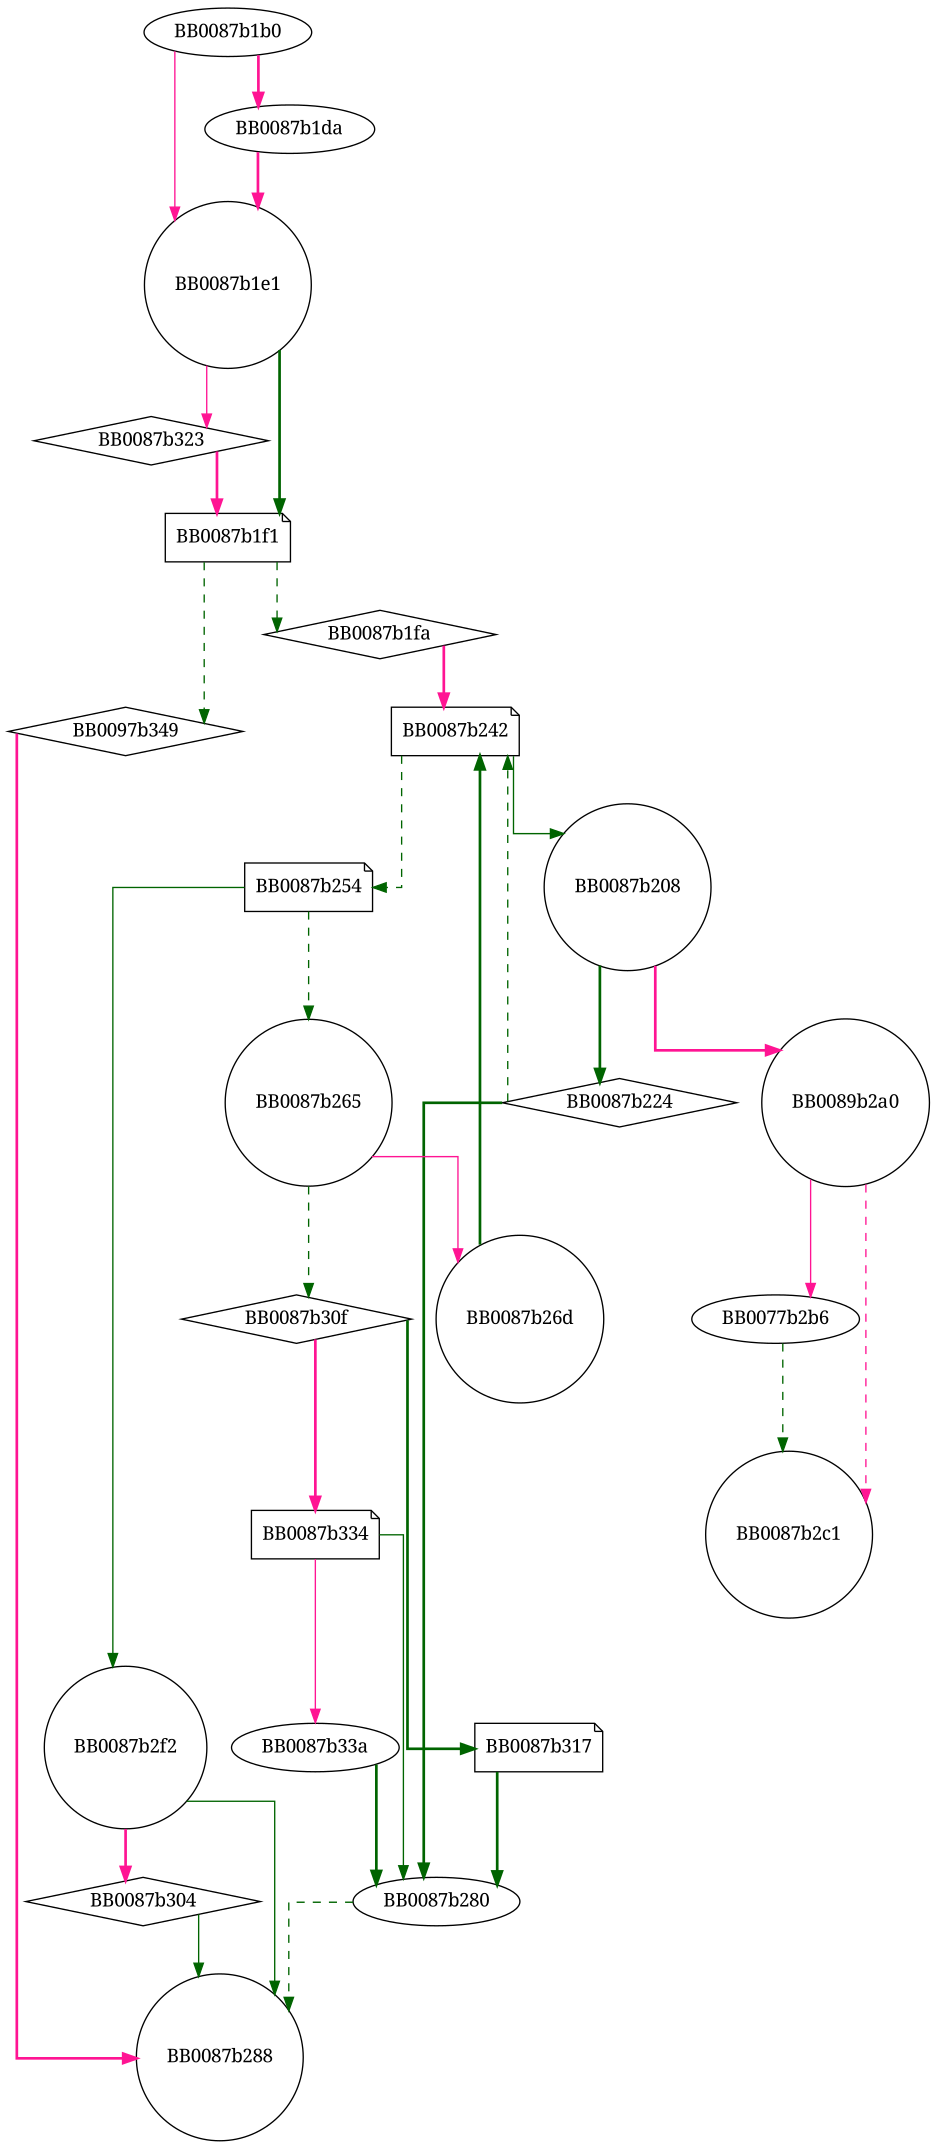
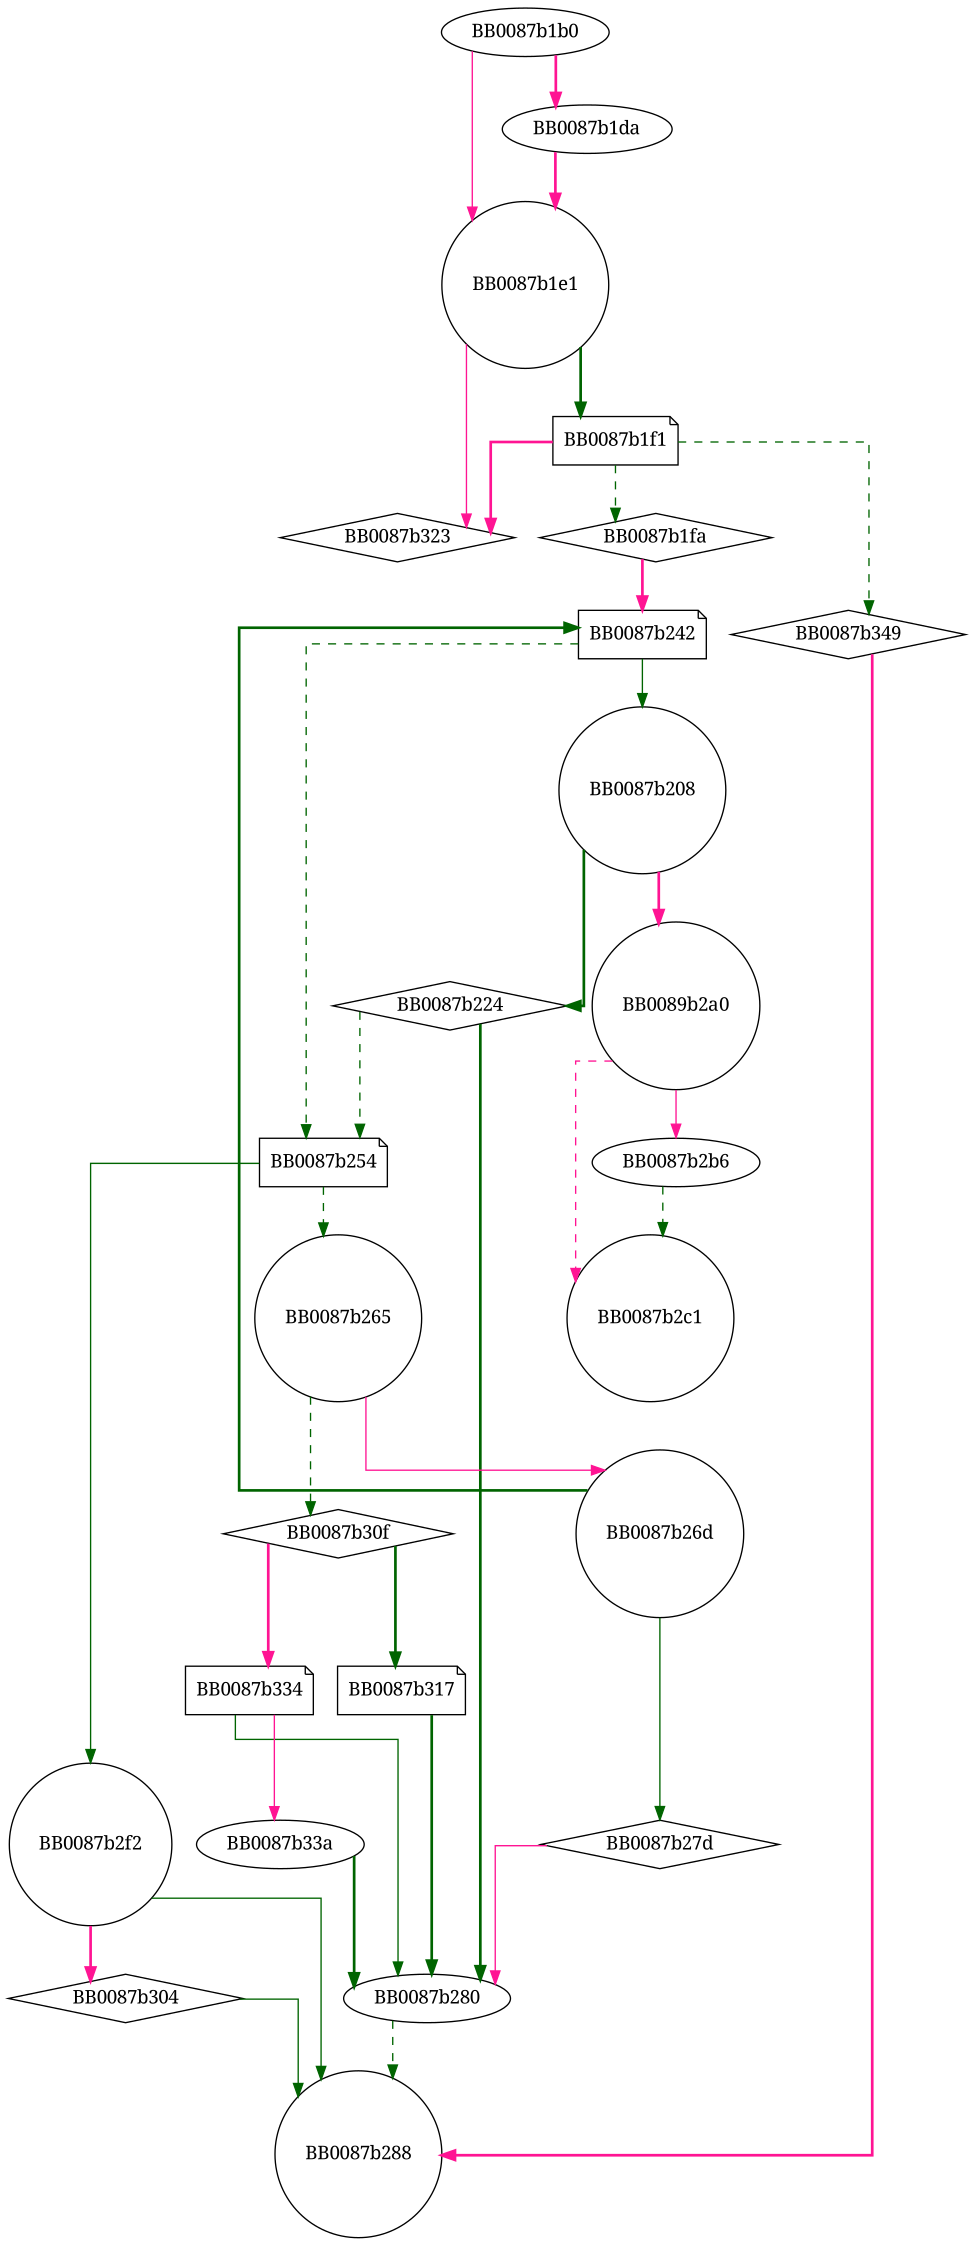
edge "BB0087b323" -> "BB0087b1f1": reversed
node "BB0097b349": label "BB0097b349" -> "BB0087b349"
edge "BB0087b224" -> "BB0087b242": now "BB0087b224" -> "BB0087b254"
node "BB0077b2b6": label "BB0077b2b6" -> "BB0087b2b6"
node "BB0087b27d": added
